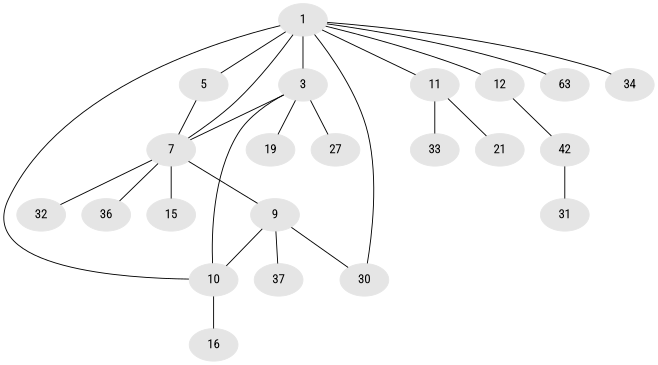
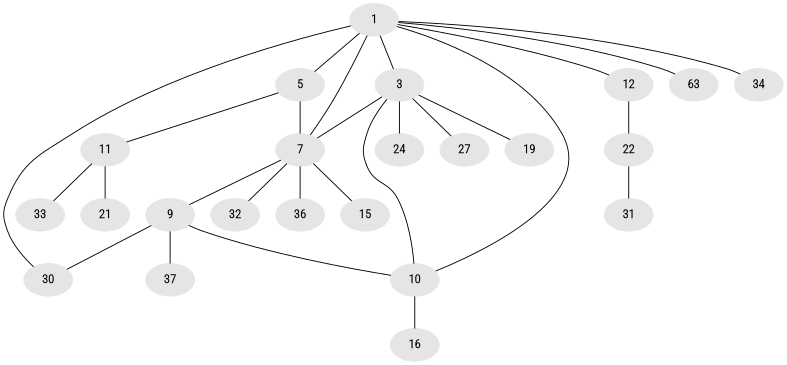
edge "1" -- "11": now "5" -- "11"
node "24": added
node "42": label "42" -> "22"
